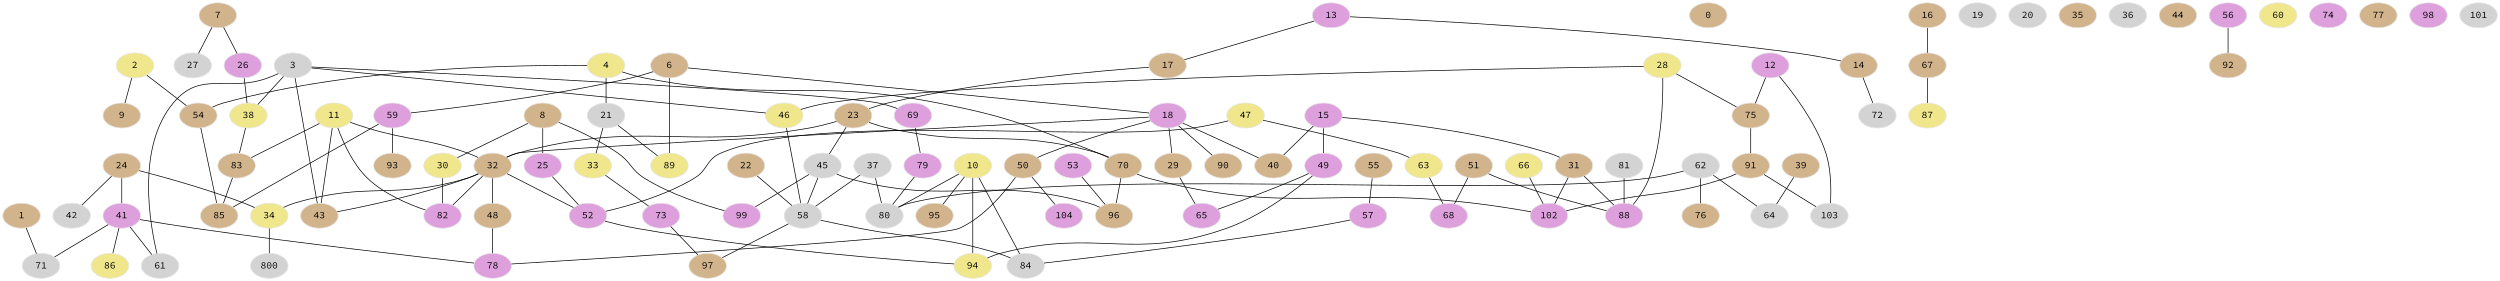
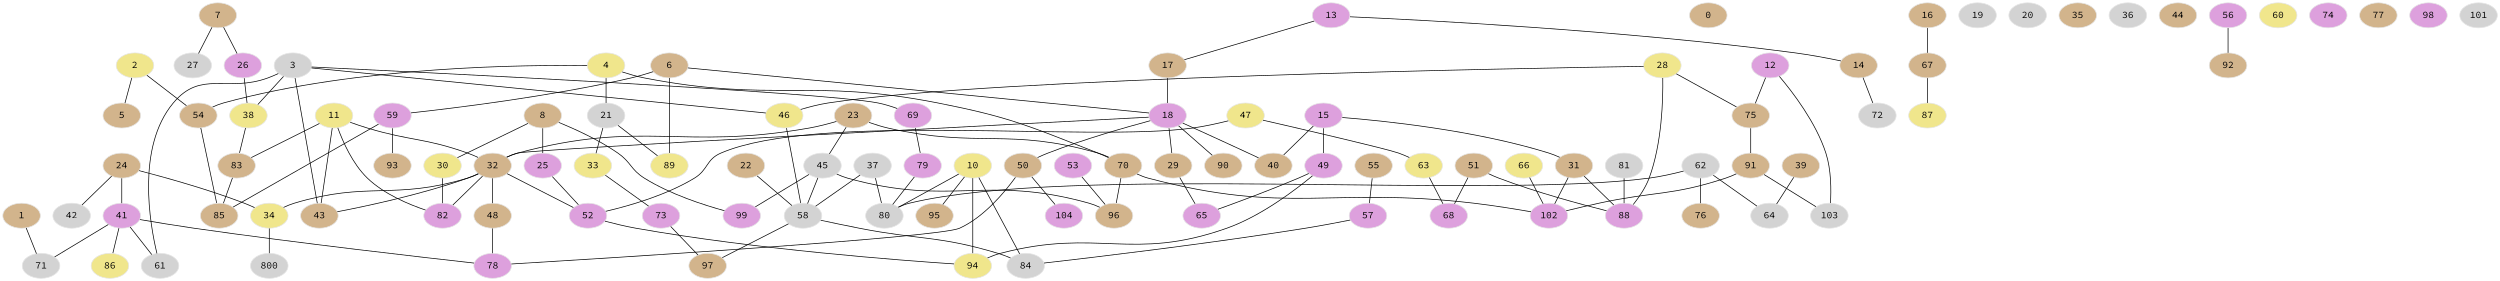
edge "17" -- "23": now "17" -- "18"
node "9": label "9" -> "5"
